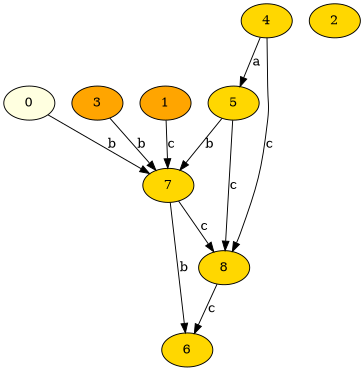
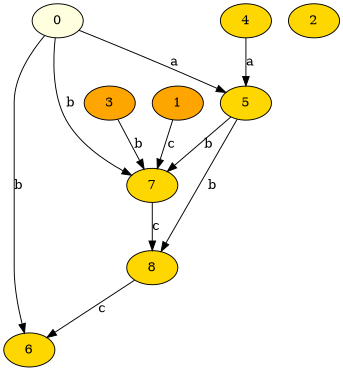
edge "0" -> "5": added, label "a"
edge "4" -> "8": removed, label "c"
edge "5" -> "8": label "c" -> "b"
edge "7" -> "6": now "0" -> "6"
